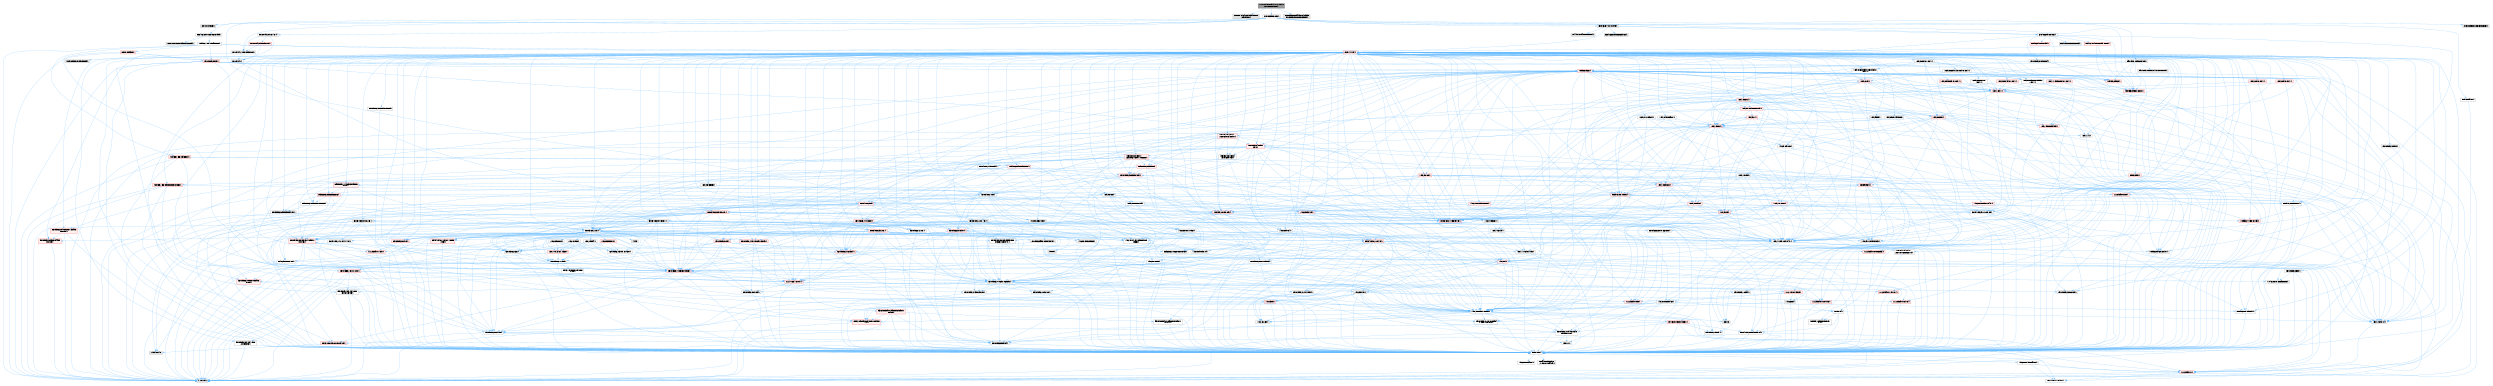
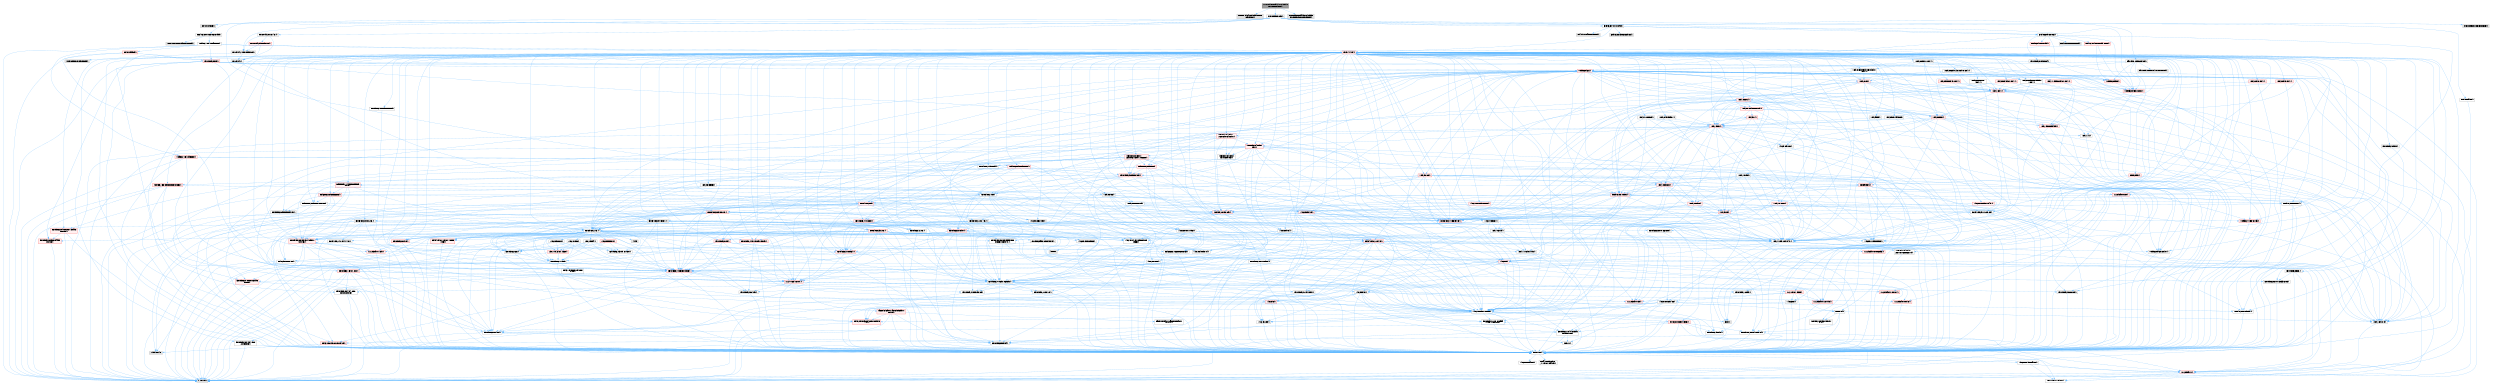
node "Invoke/RemoveReference.h": label "Invoke/RemoveReference.h" -> "Templates/RemoveReference.h"
